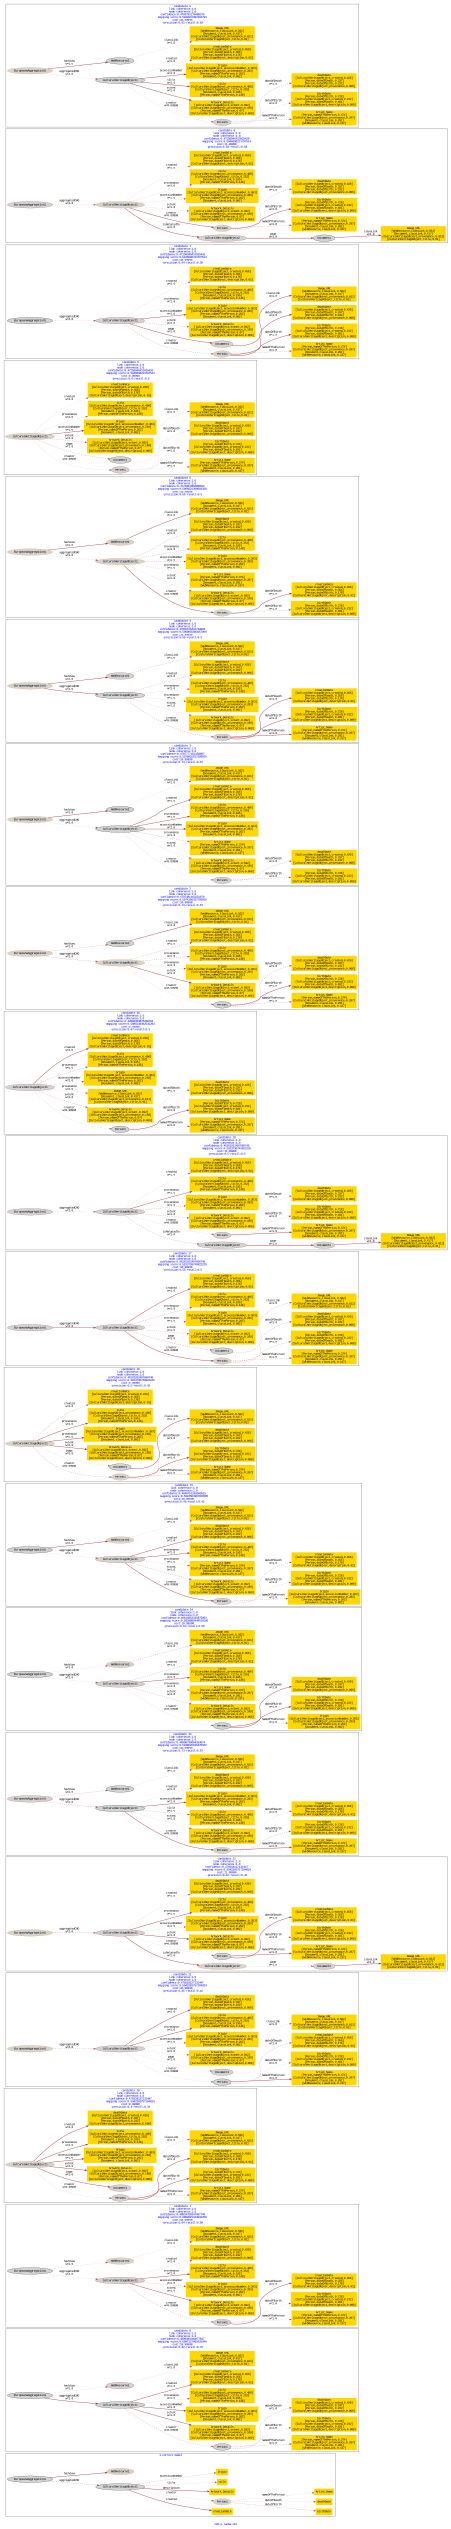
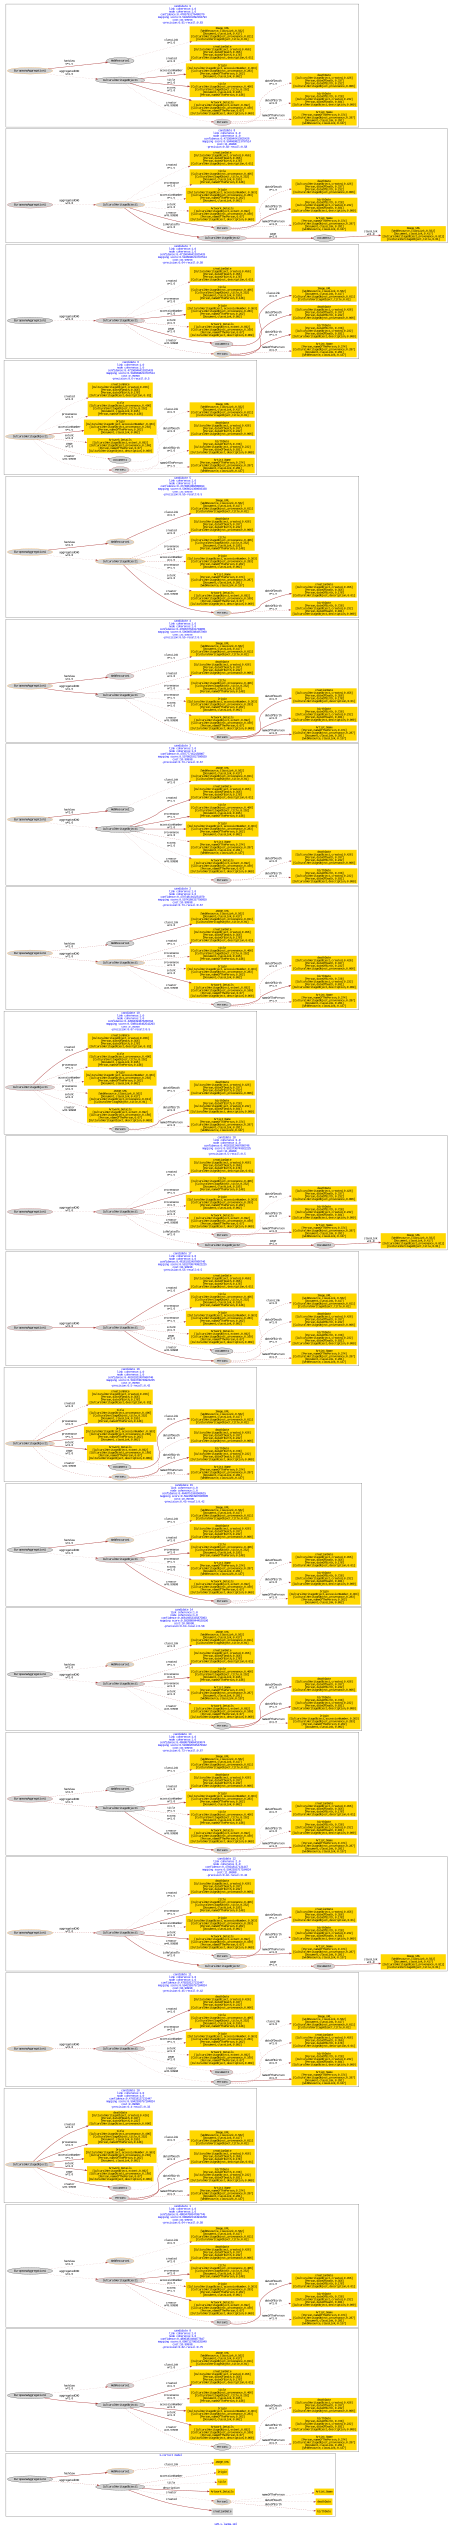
node "Image_URL": added
node "creationDate": fillcolor gold -> lightgray
